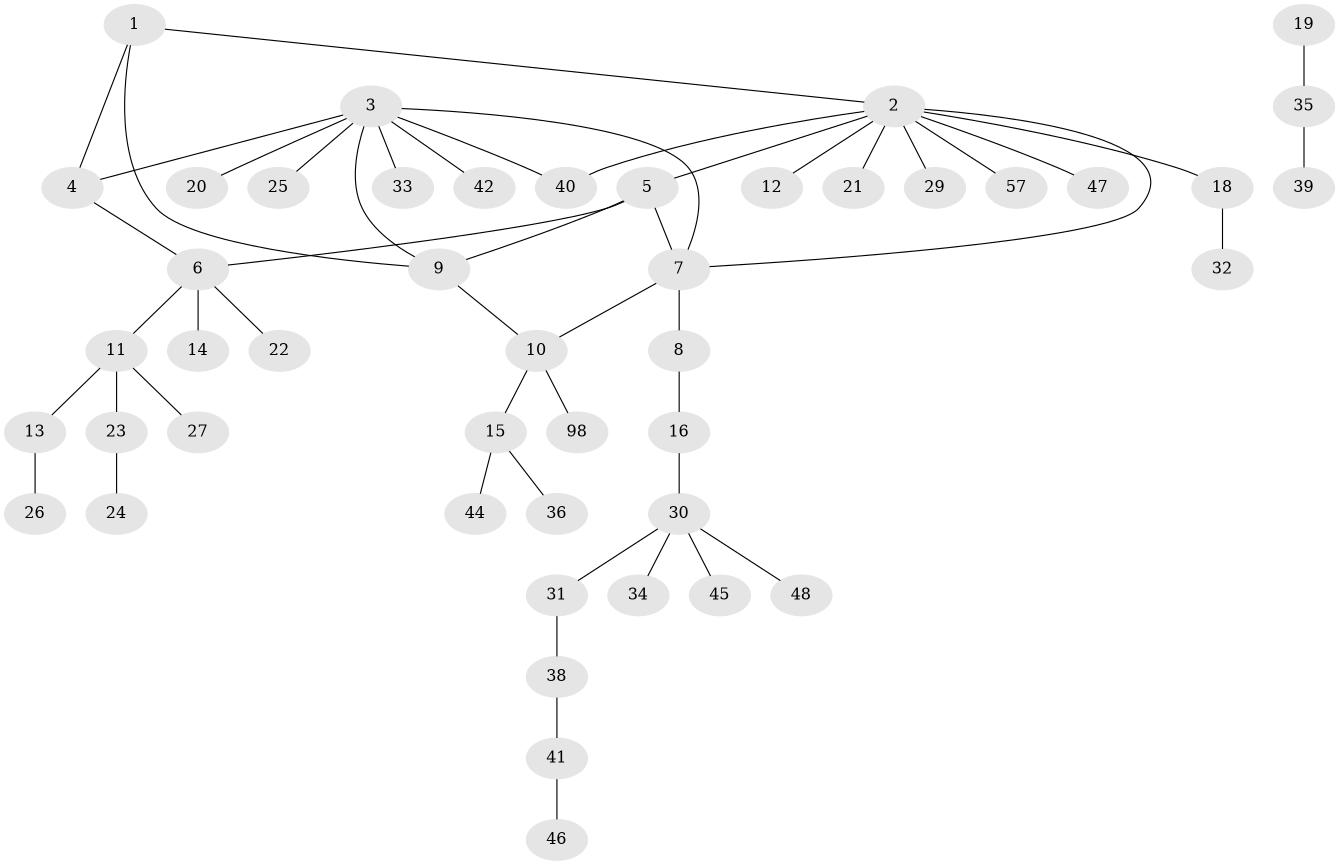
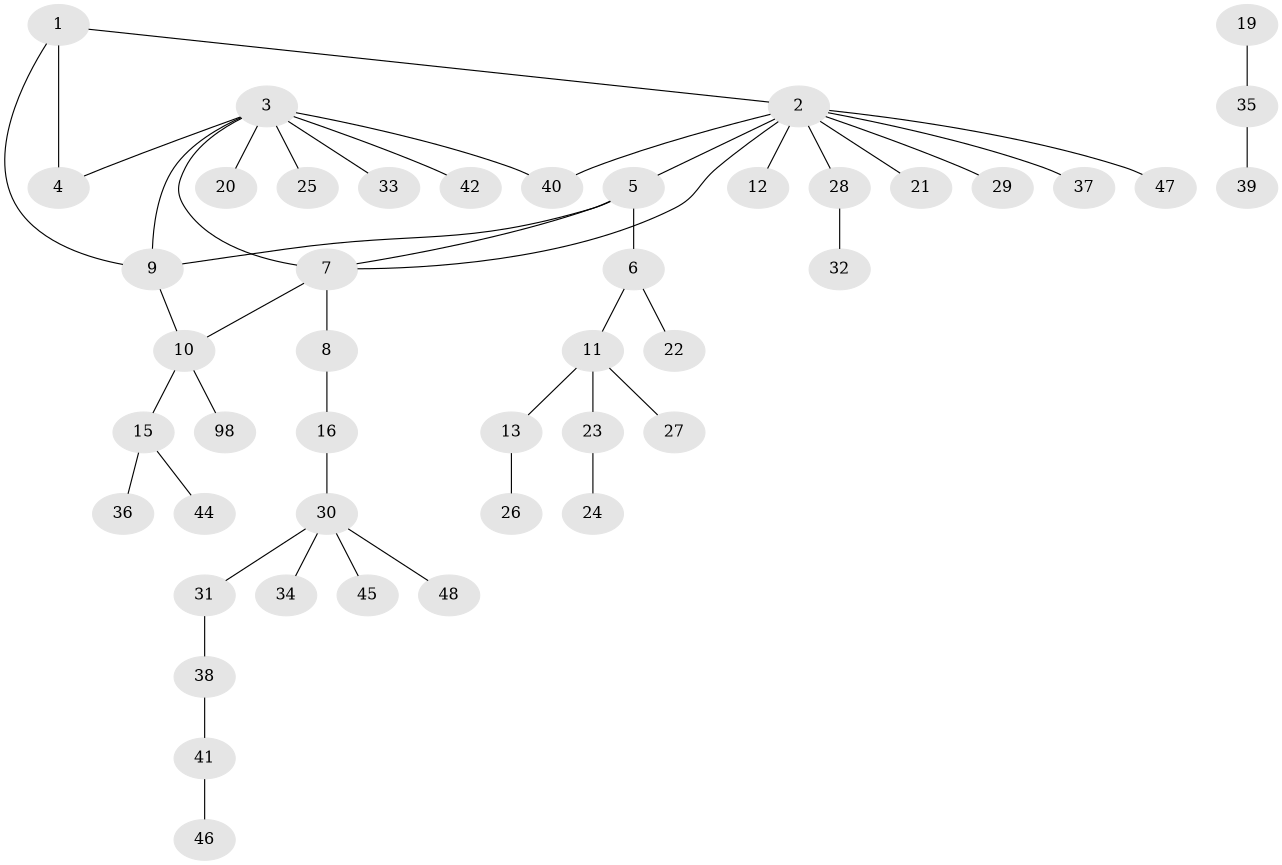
node "57": label "57" -> "37"
node "18": label "18" -> "28"
edge "4" -- "6": removed
node "14": removed
